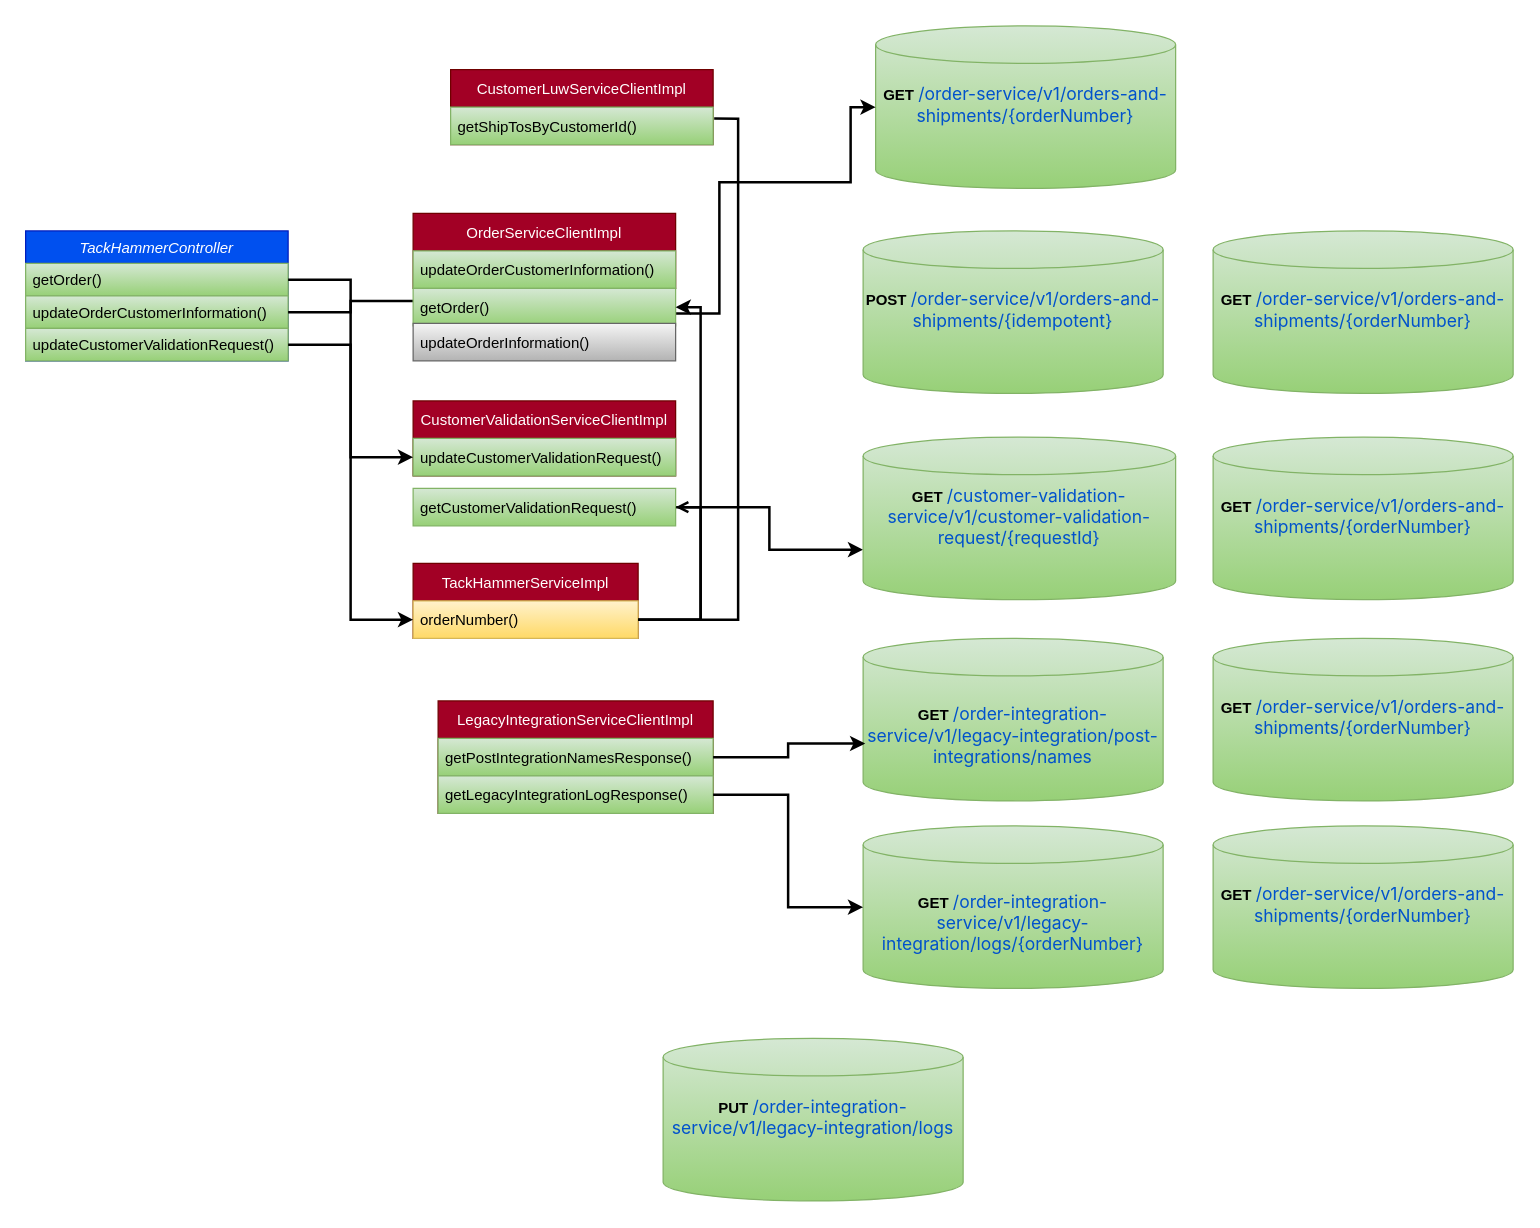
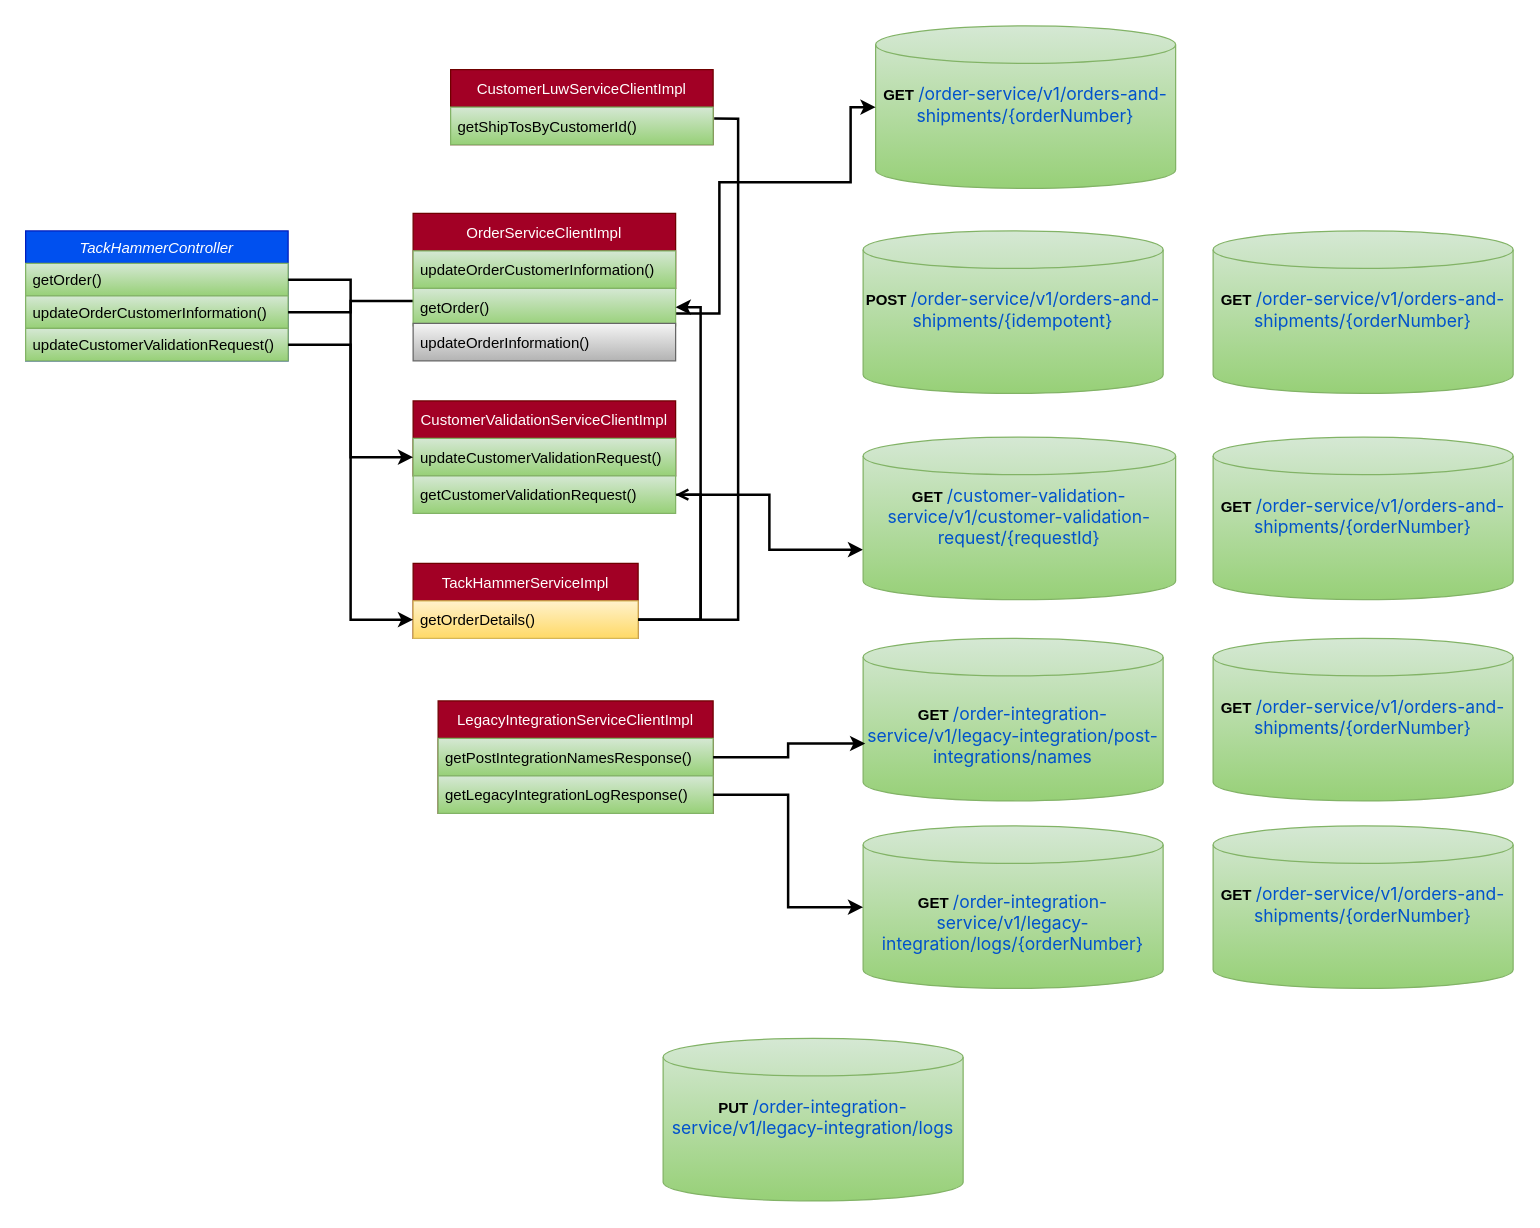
node "getCustomerValidationRequest()": moved (544, 507) -> (544, 494)
node "orderNumber()": label "orderNumber()" -> "getOrderDetails()"
